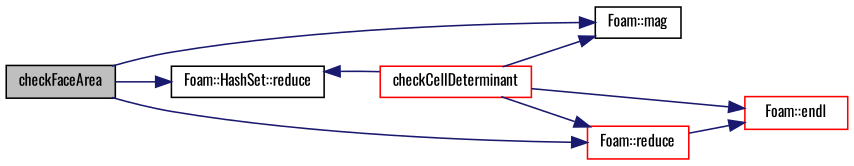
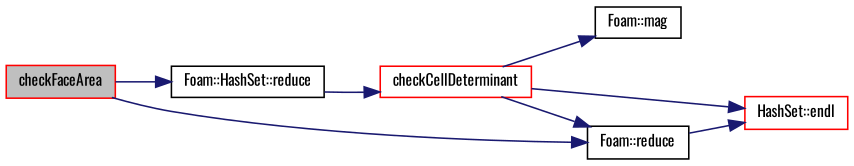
edge "checkFaceArea" -> "Foam::mag": removed
edge "checkCellDeterminant" -> "Foam::HashSet::reduce": reversed
node "checkFaceArea": color black -> red
node "Foam::endl": label "Foam::endl" -> "HashSet::endl"
node "Foam::reduce": color red -> black
